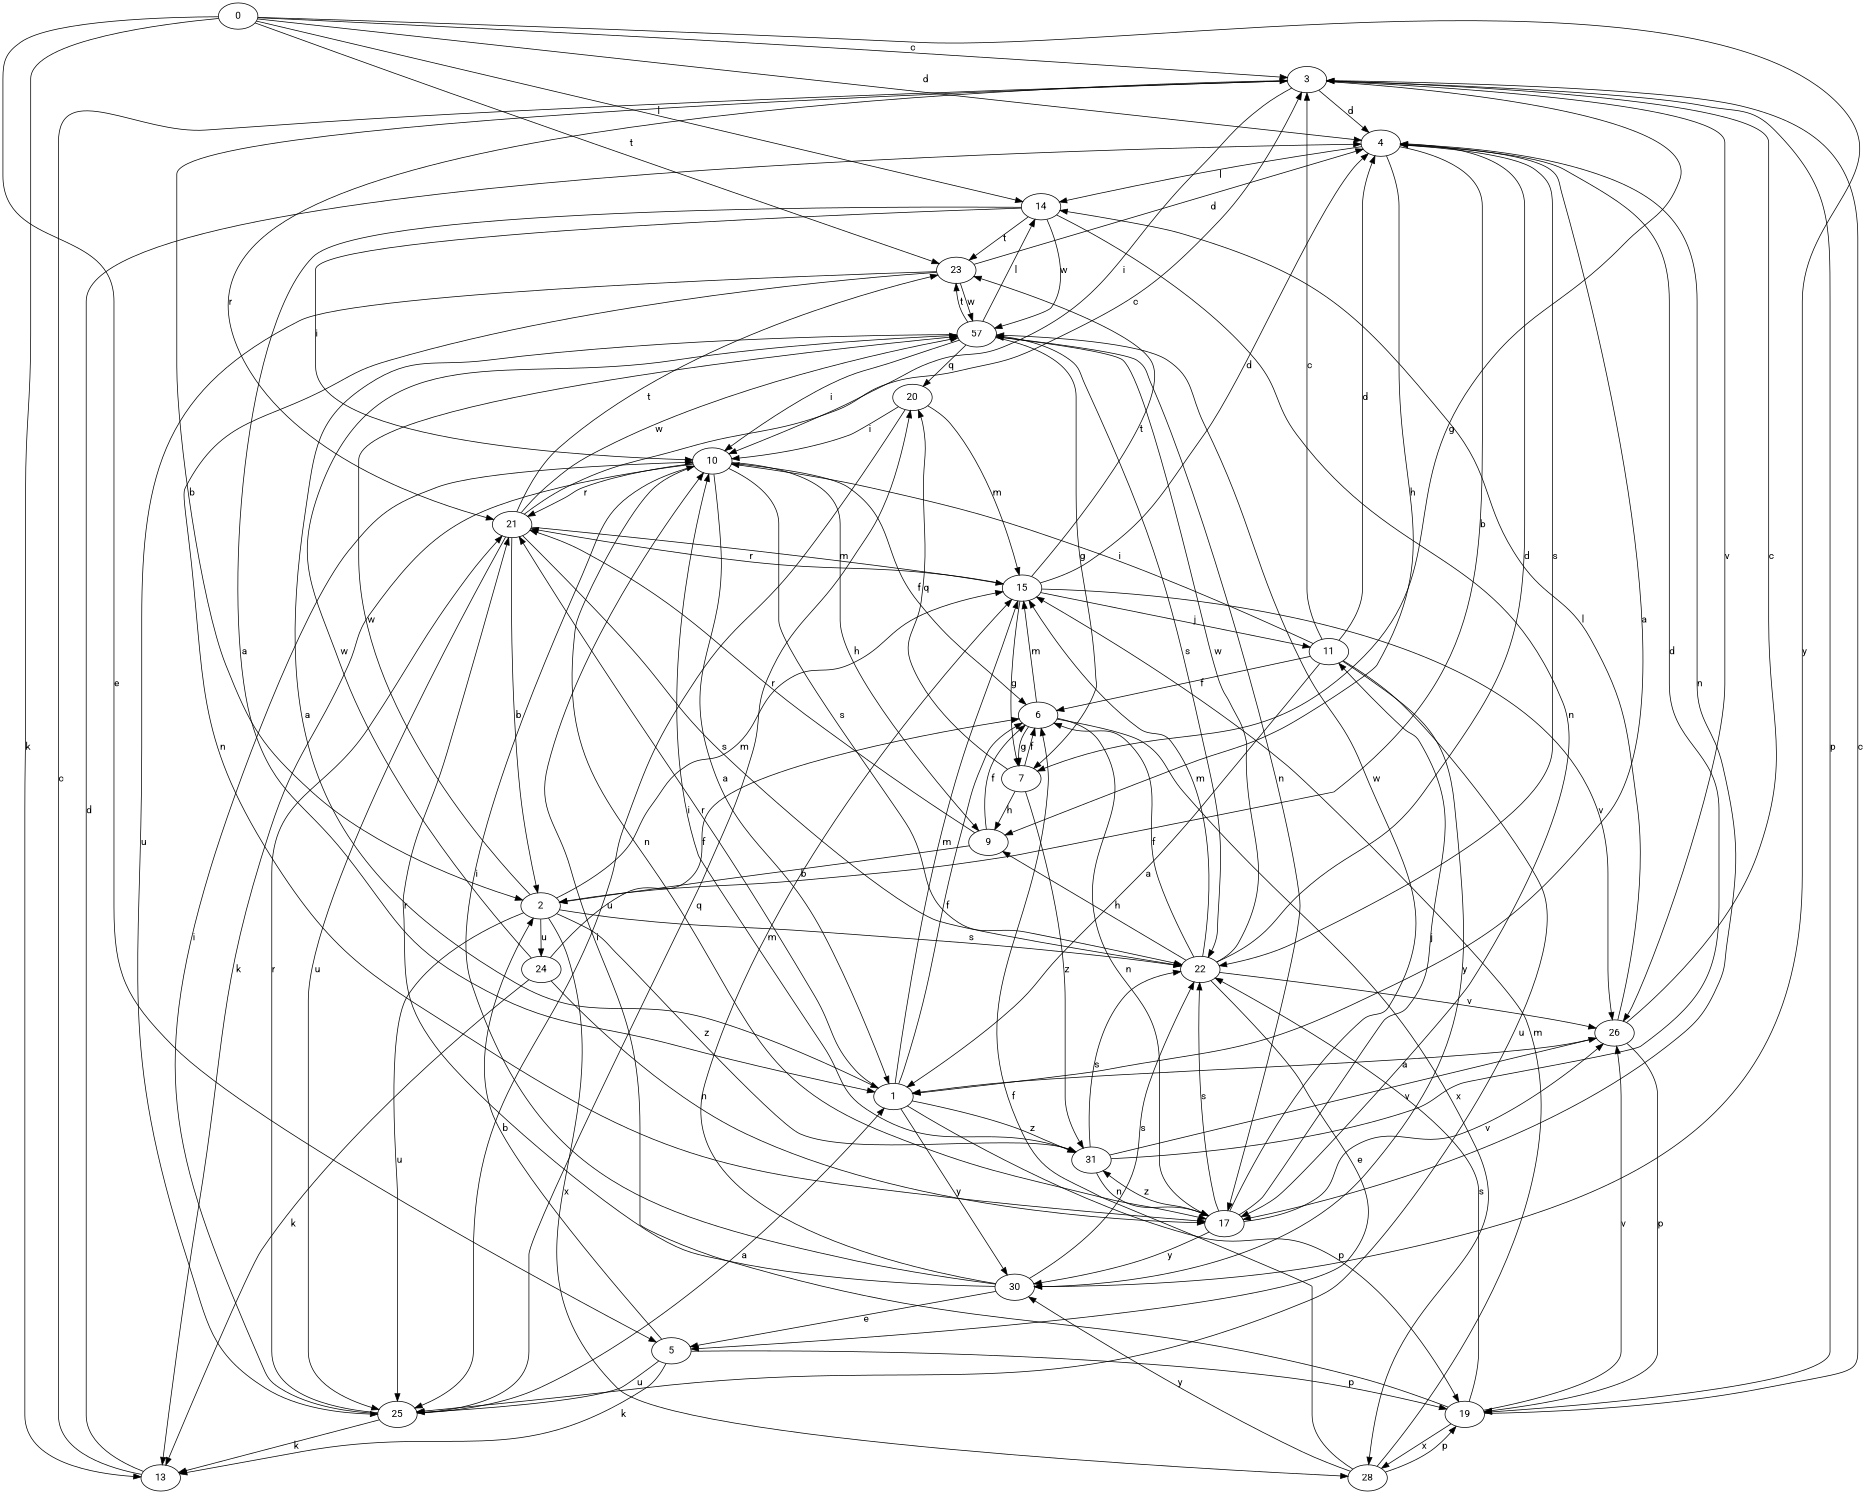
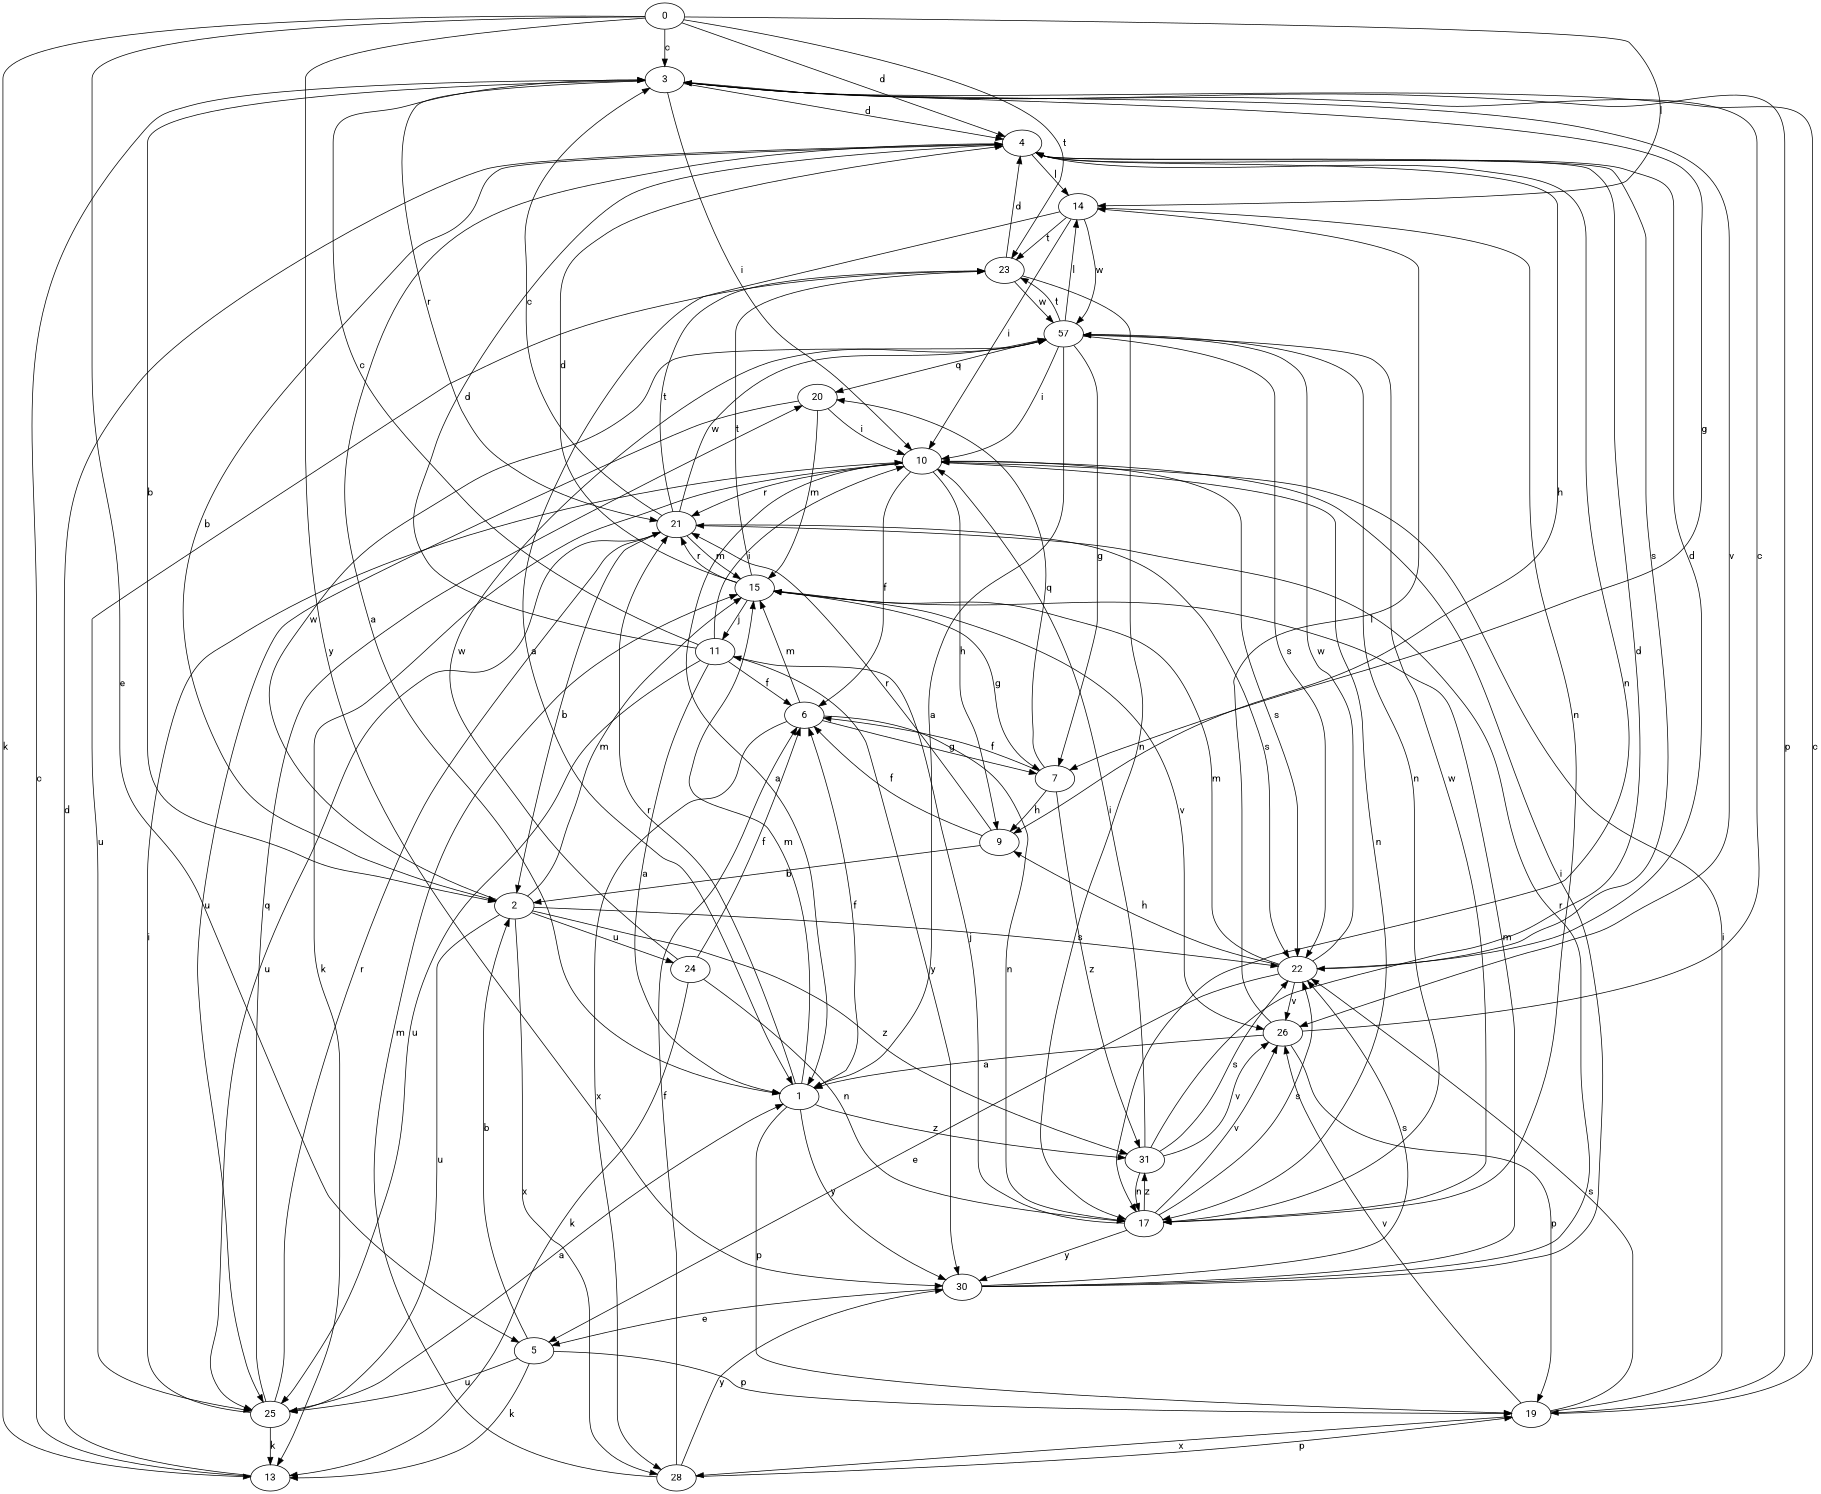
edge "22" -> "6": removed, label "f"
